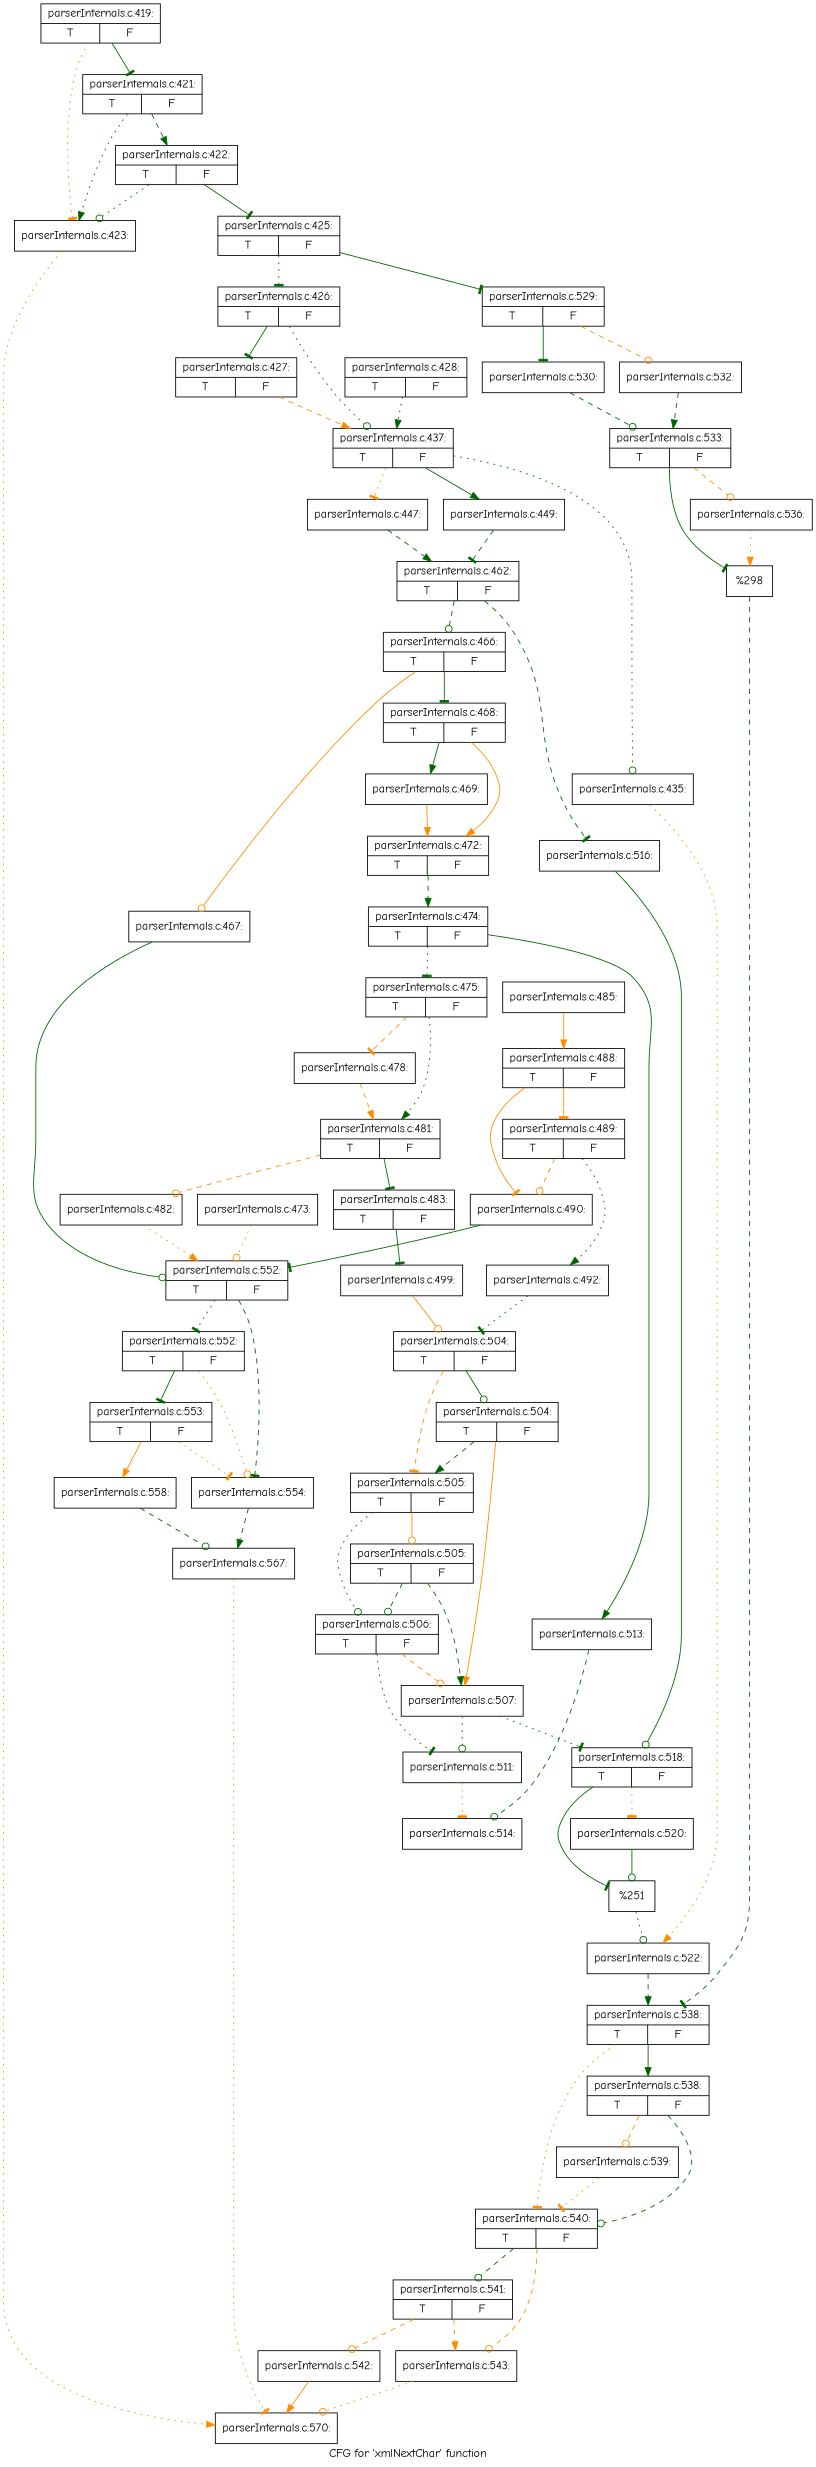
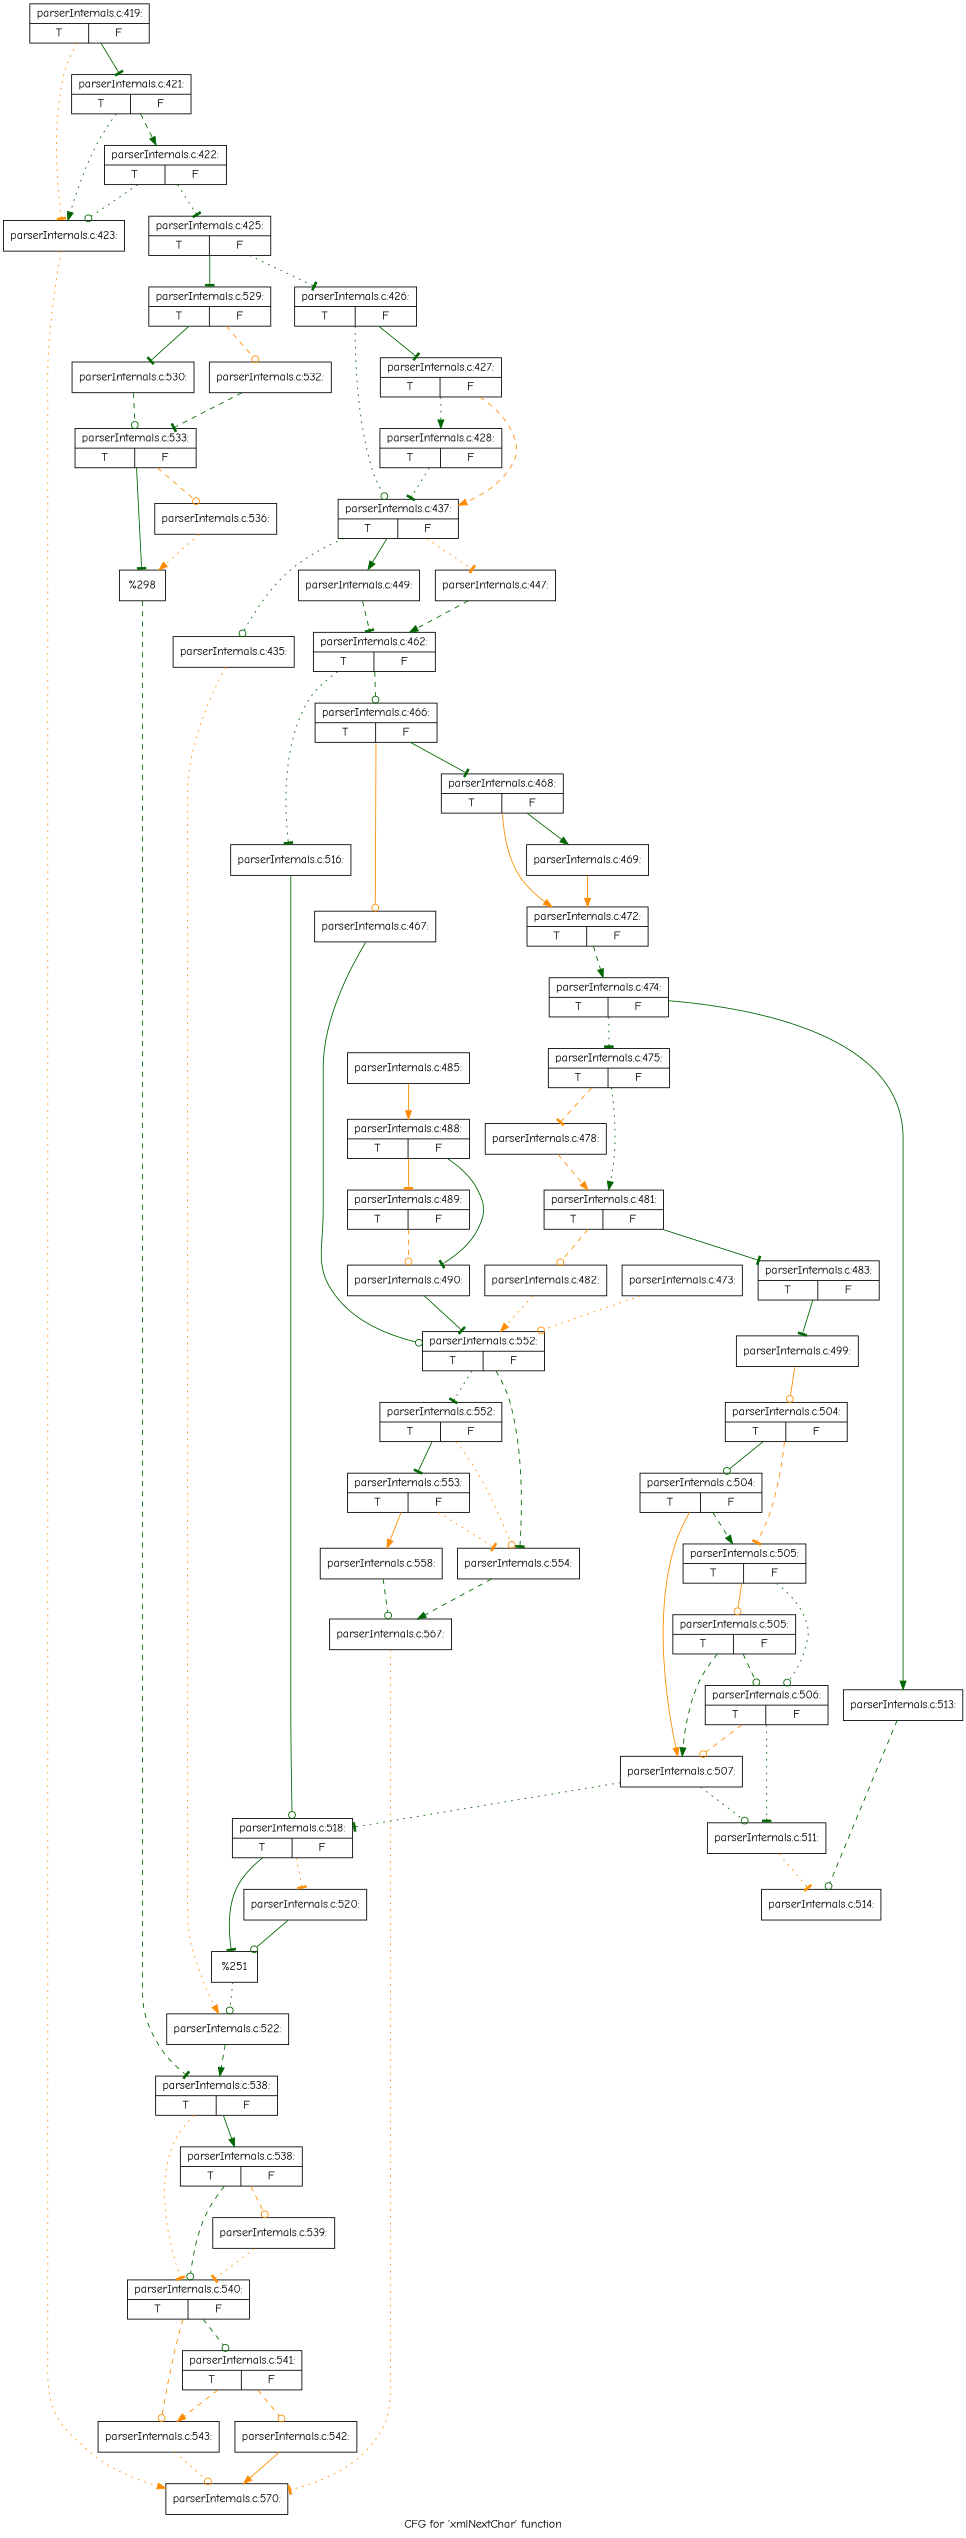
edge "parserInternals.c:422:" -> "parserInternals.c:425:": style solid -> dotted
edge "parserInternals.c:532:" -> "parserInternals.c:533:": arrowhead normal -> tee
edge "parserInternals.c:428:" -> "parserInternals.c:437:": arrowhead normal -> tee
edge "parserInternals.c:427:" -> "parserInternals.c:428:": added
edge "parserInternals.c:462:" -> "parserInternals.c:516:": style dashed -> dotted
edge "parserInternals.c:488:" -> "parserInternals.c:490:": color darkorange -> darkgreen
node "parserInternals.c:492:": removed
